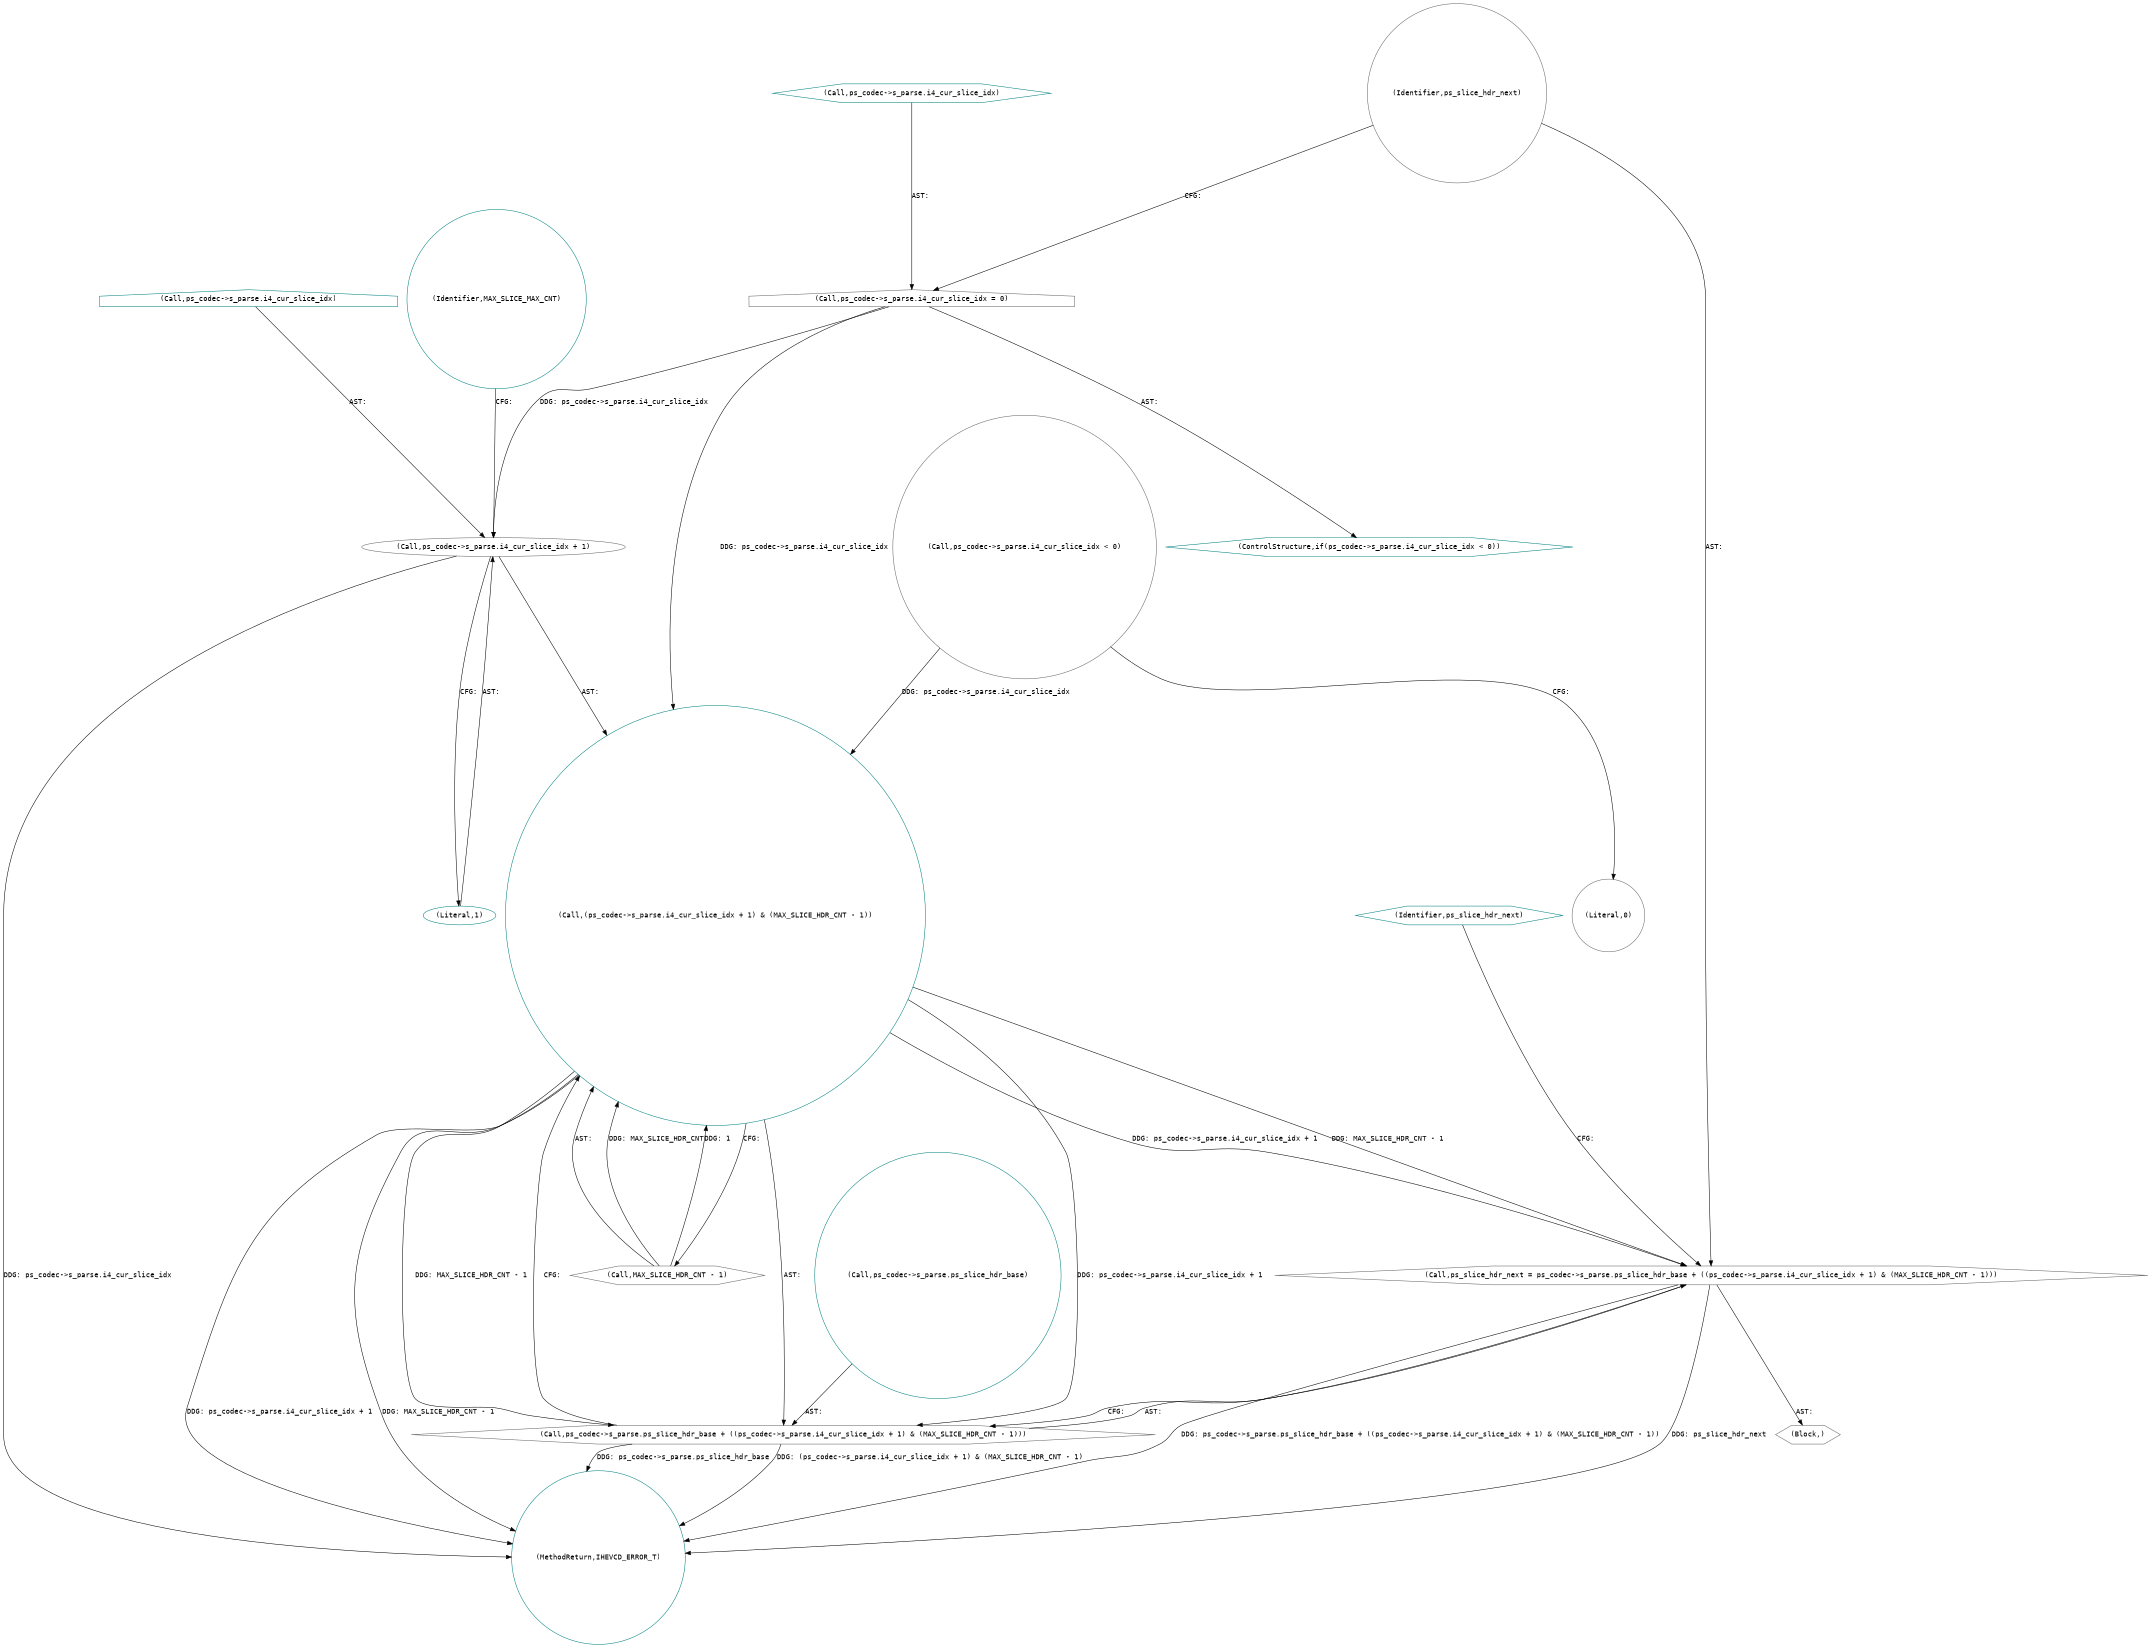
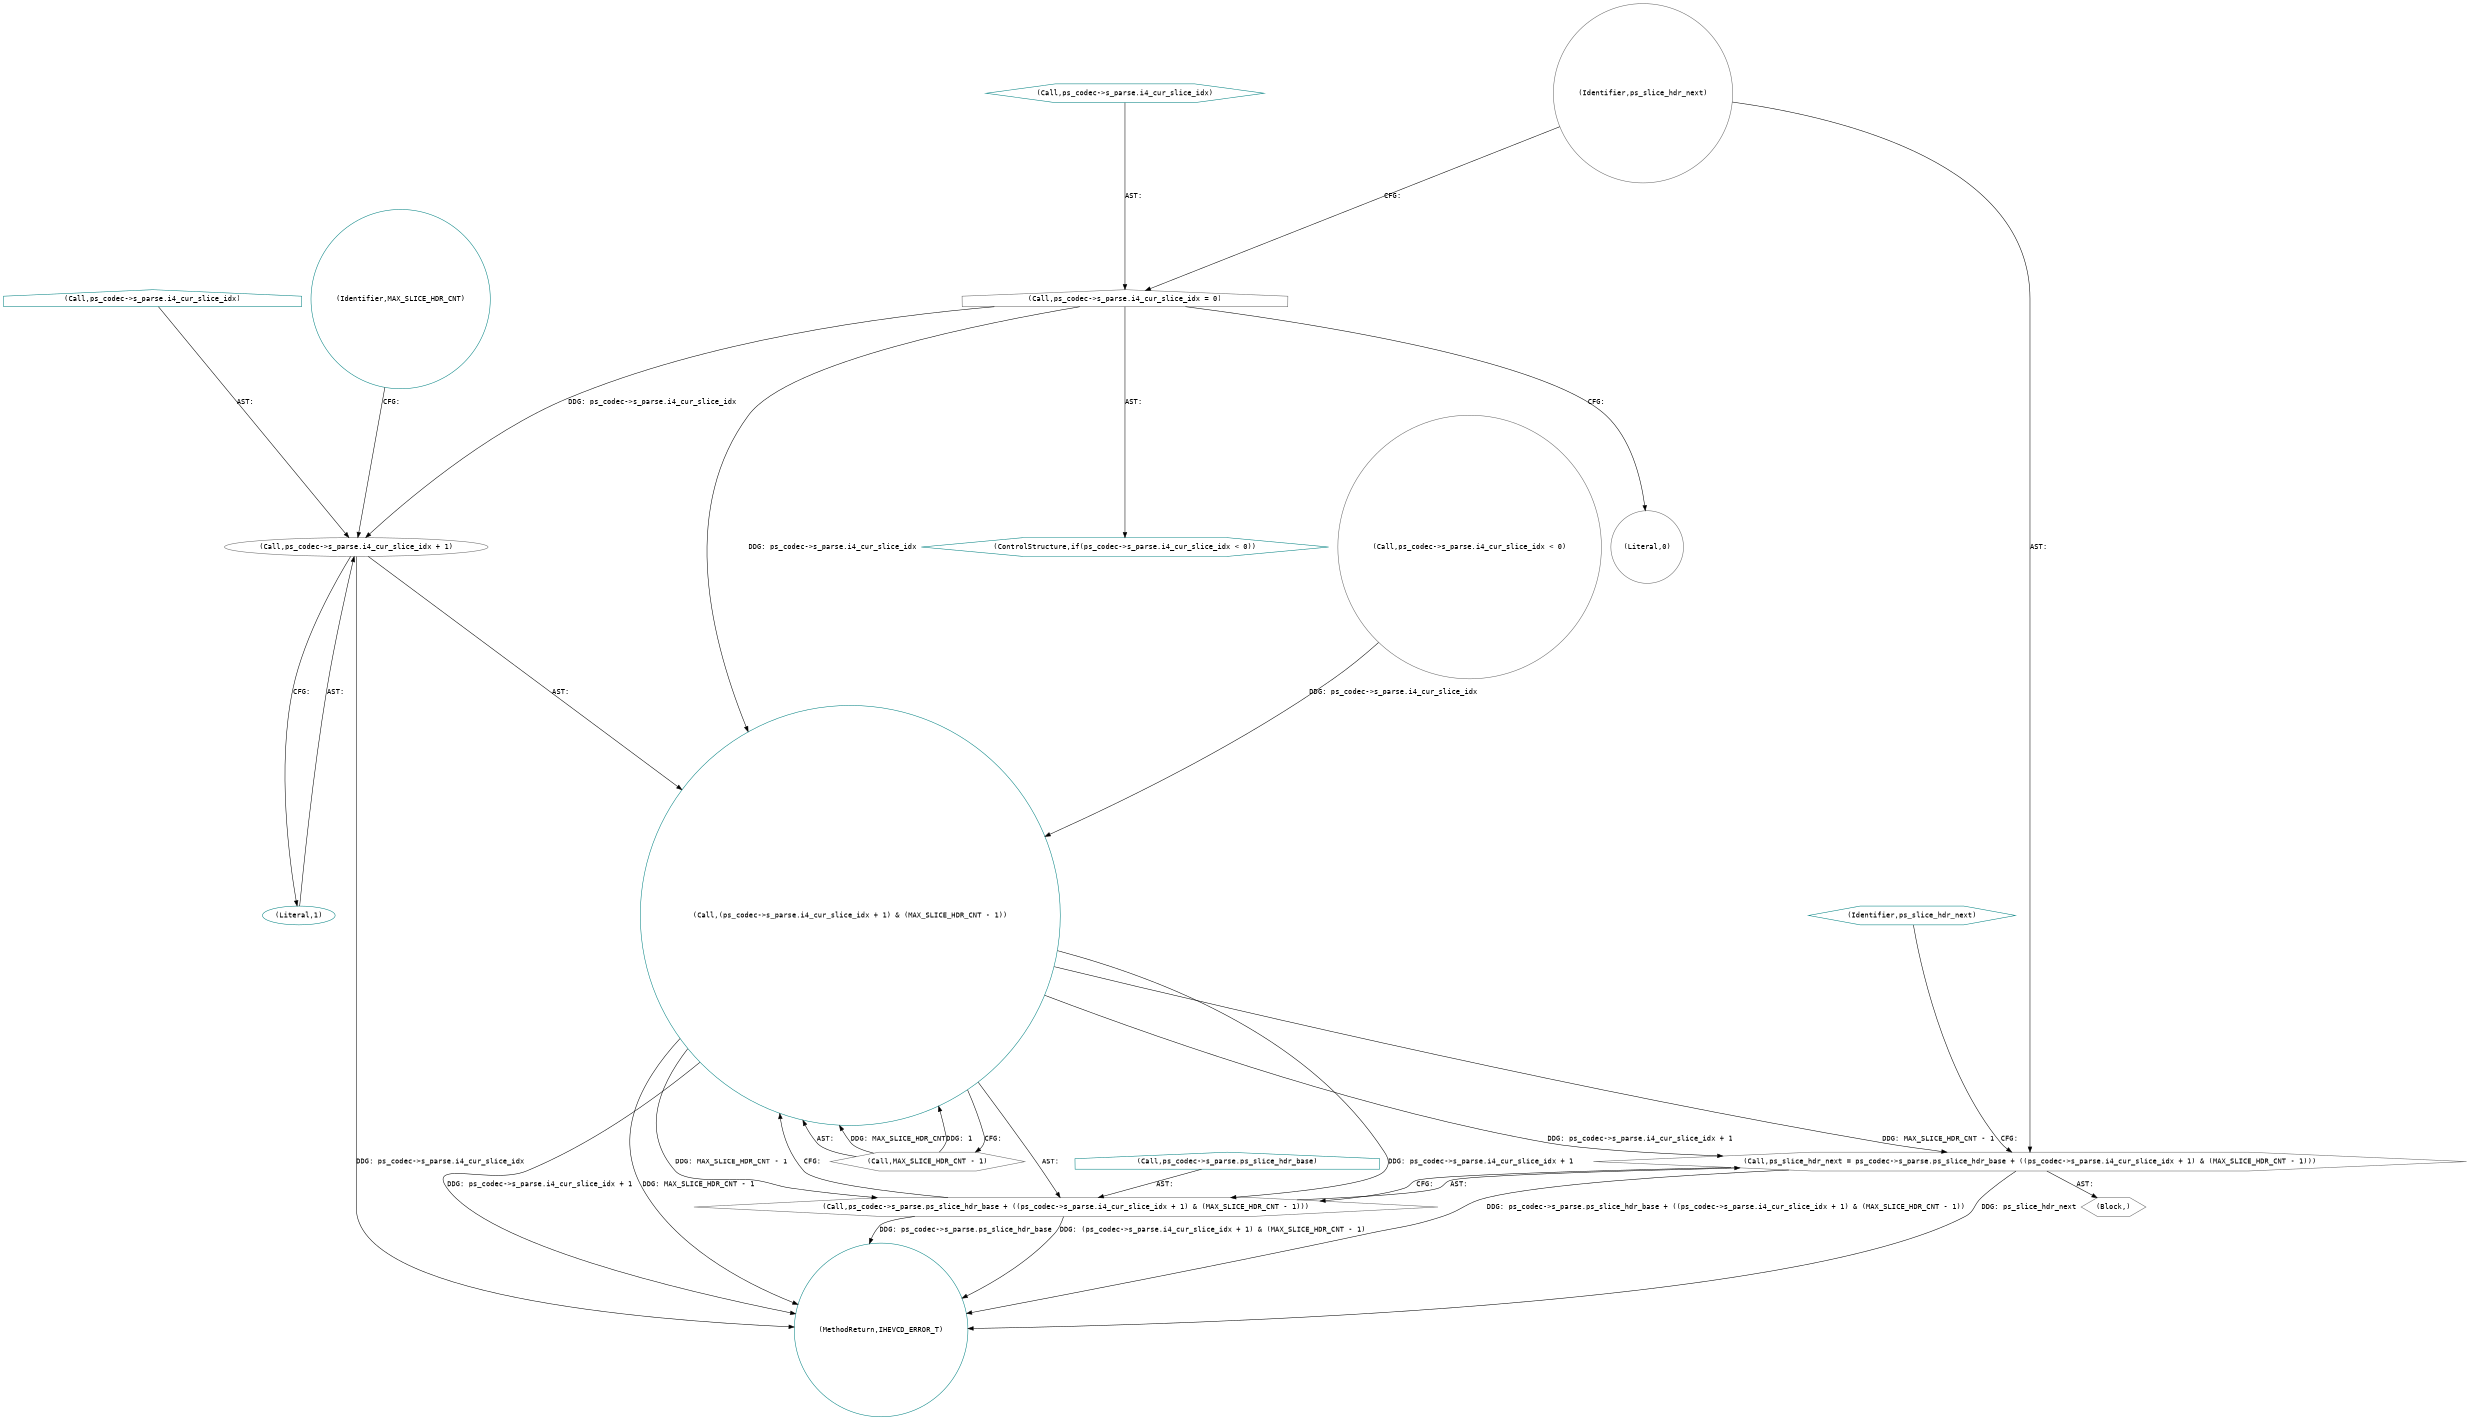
node "(Identifier,MAX_SLICE_MAX_CNT)": label "(Identifier,MAX_SLICE_MAX_CNT)" -> "(Identifier,MAX_SLICE_HDR_CNT)"
edge "(Call,ps_codec->s_parse.i4_cur_slice_idx < 0)" -> "(Literal,0)": now "(Call,ps_codec->s_parse.i4_cur_slice_idx = 0)" -> "(Literal,0)"
node "(Call,ps_codec->s_parse.ps_slice_hdr_base)": shape circle -> house
